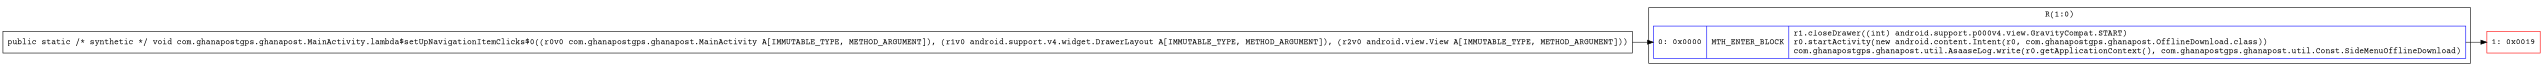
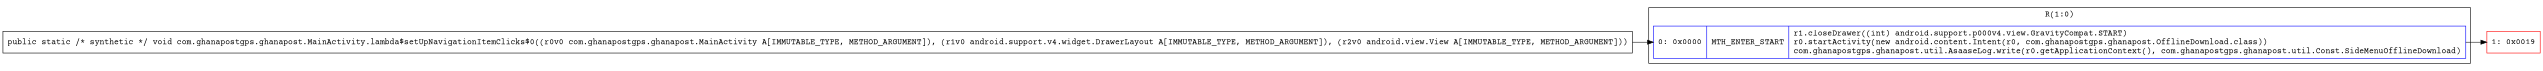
node "0: 0x0000": text "MTH_ENTER_BLOCK" -> "MTH_ENTER_START"
